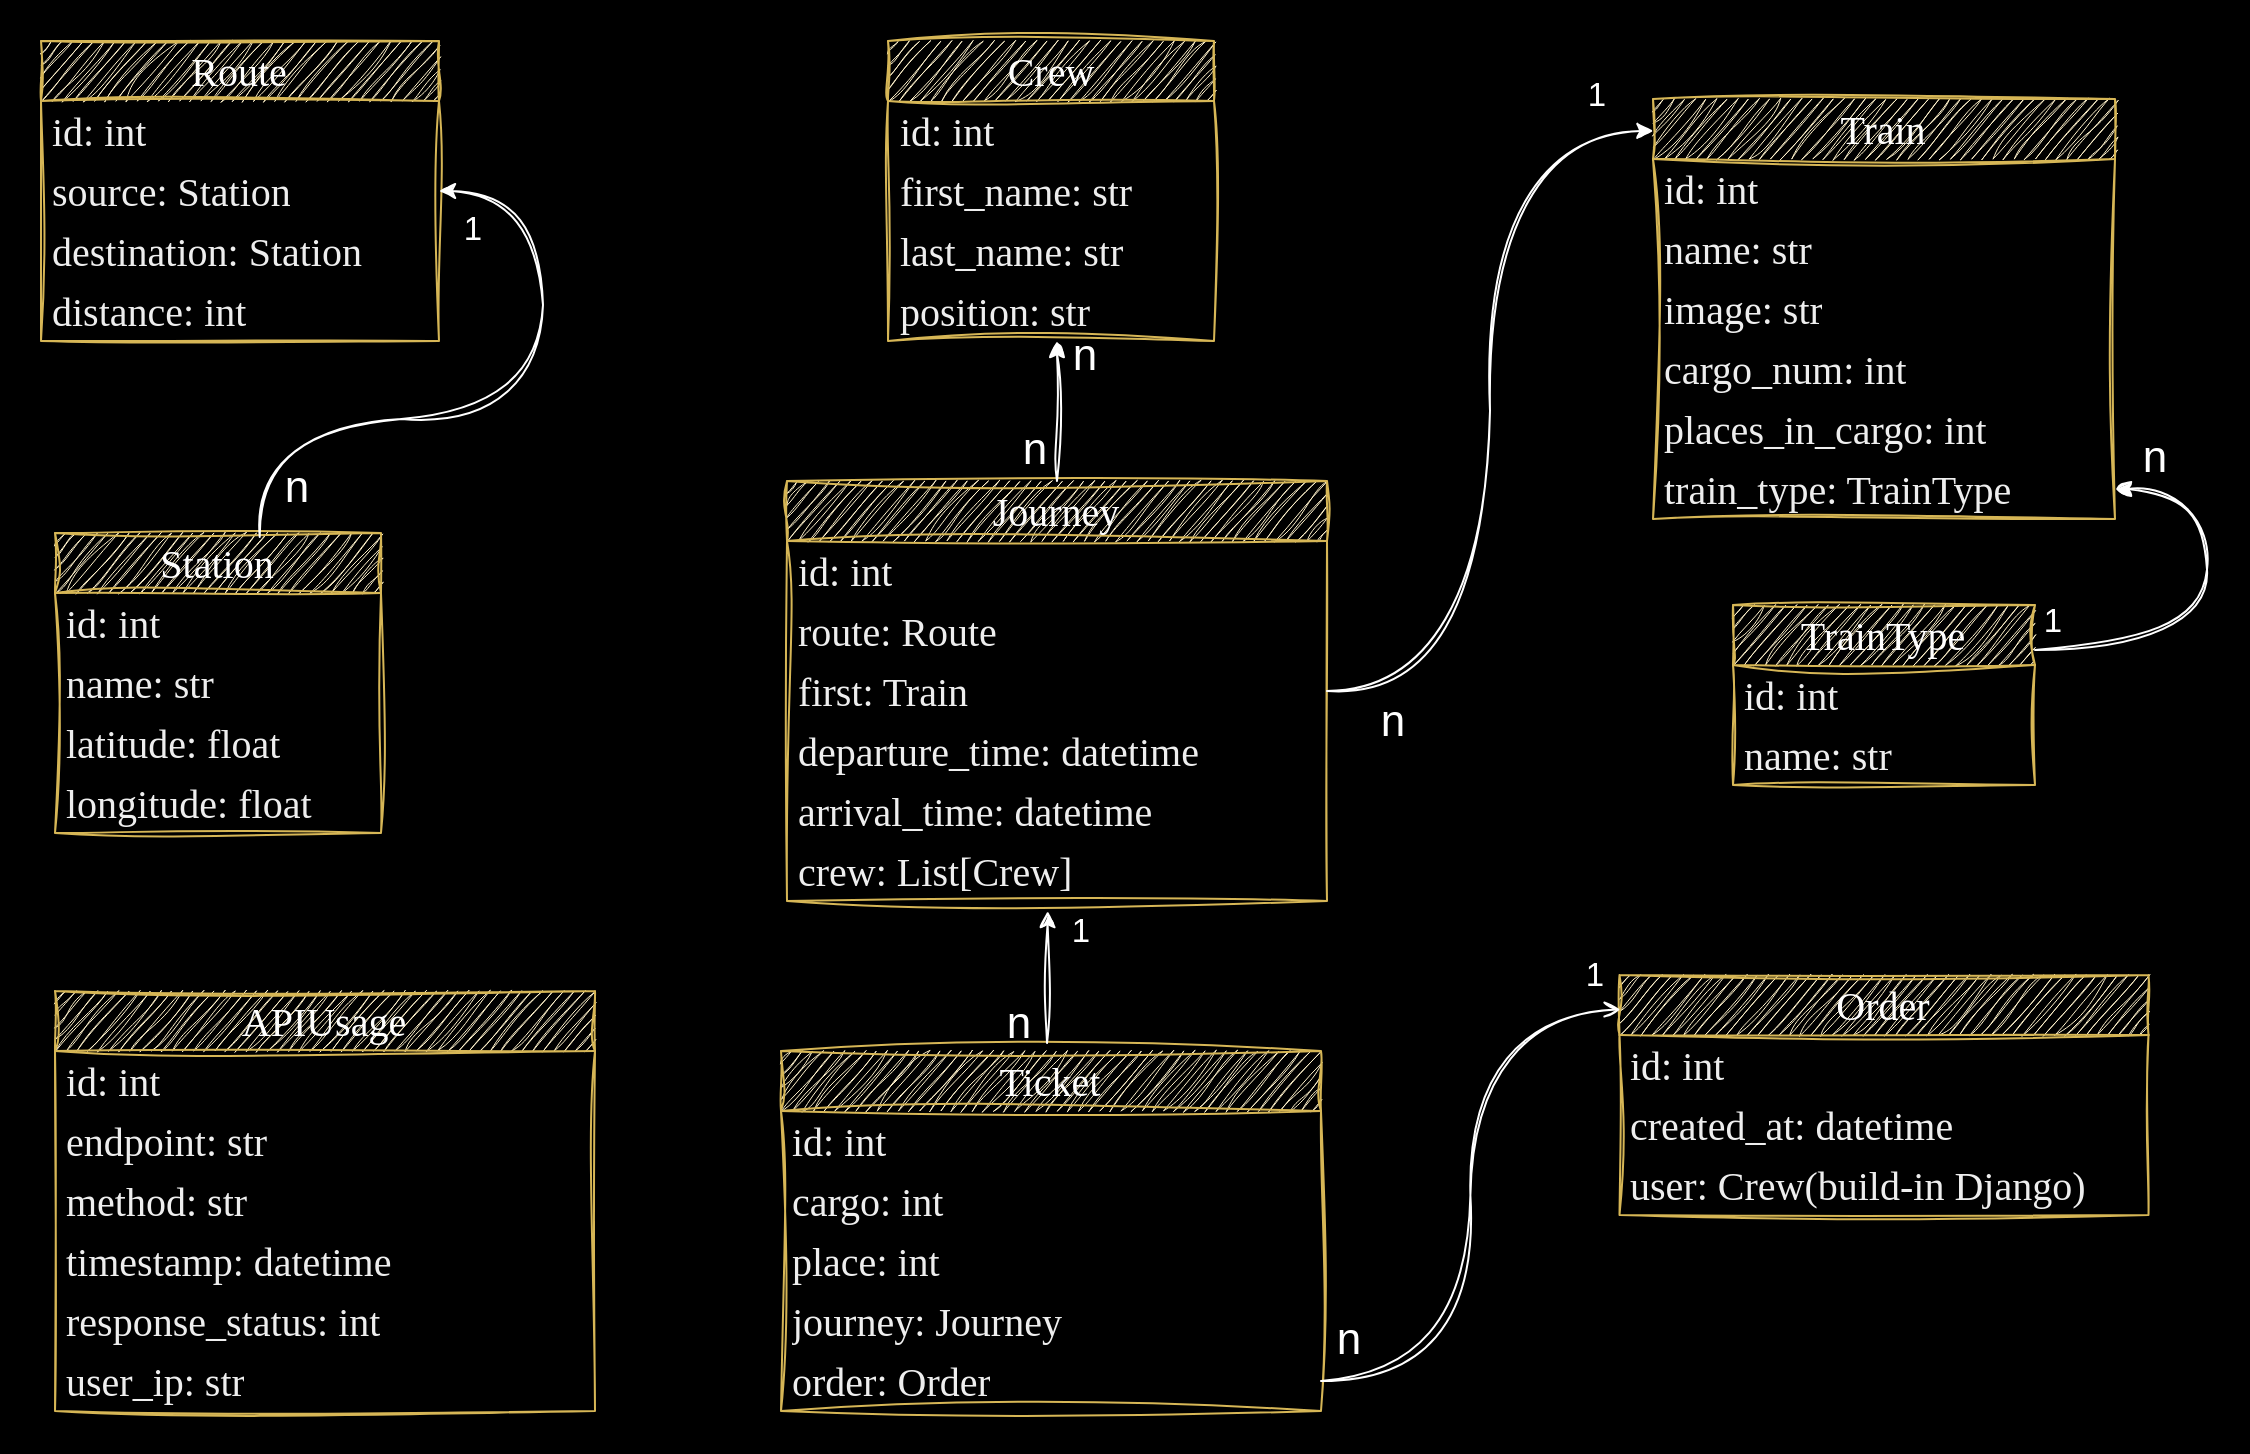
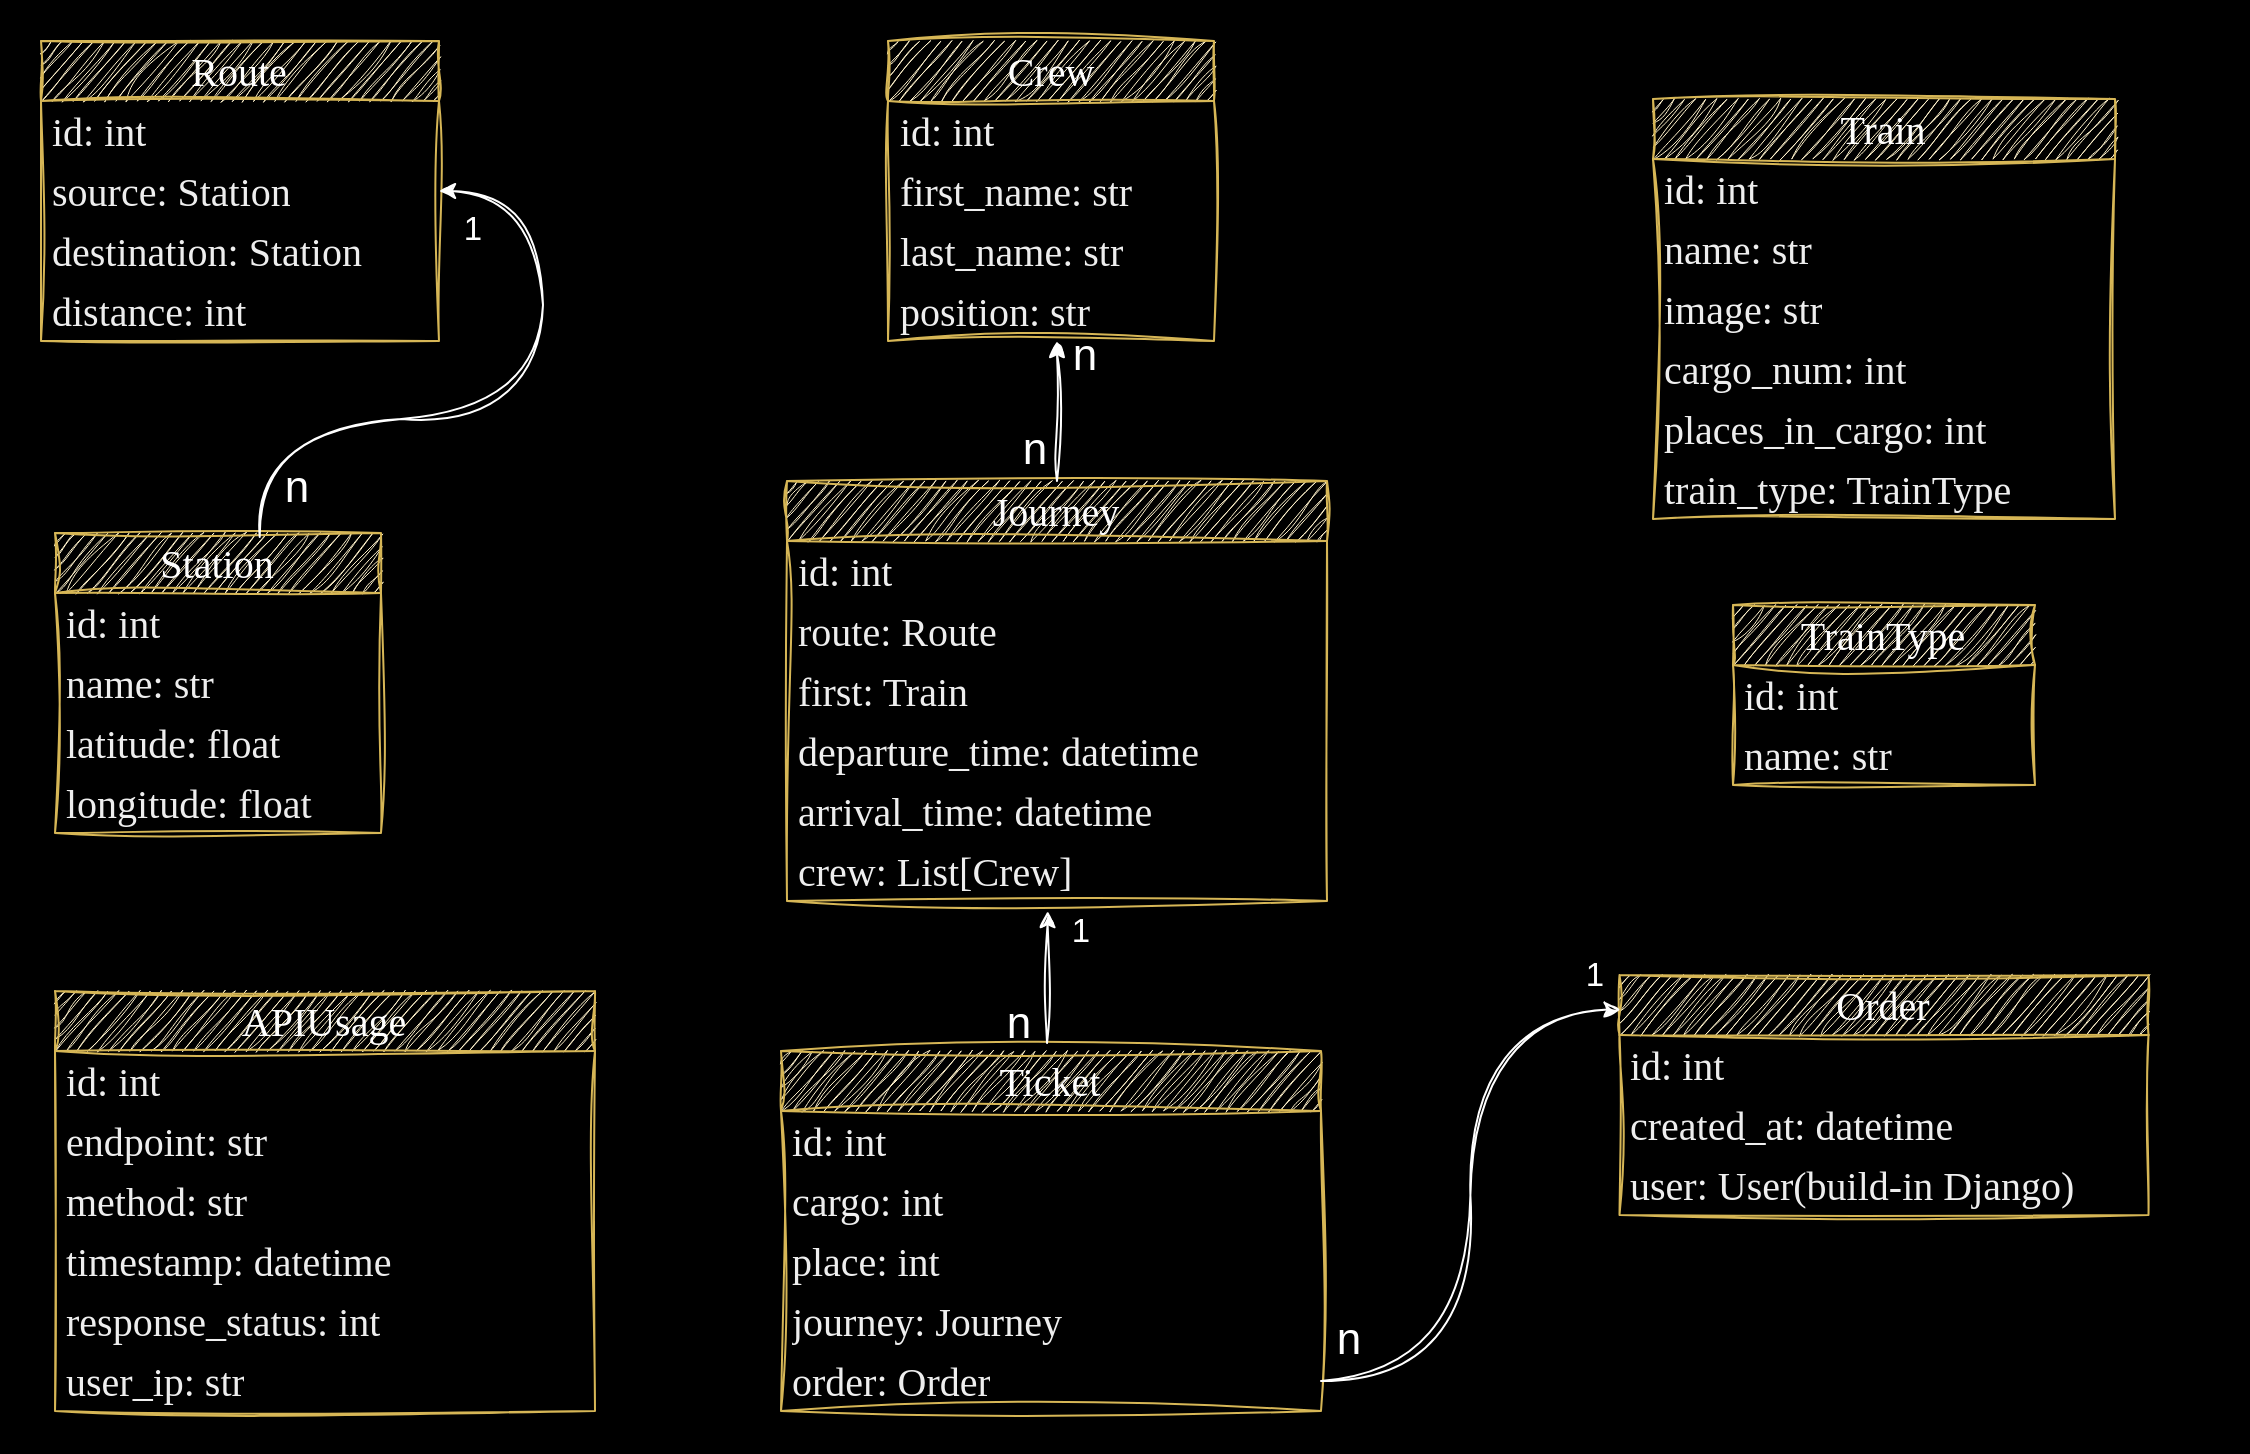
edge "first: Train" -> "Train": removed, labels "n", "1"
edge "TrainType" -> "train_type: TrainType": removed, labels "n", "1"
edge "order: Order" -> "Order": arrowhead open -> classic
node "user: Crew(build-in Django)": label "user: Crew(build-in Django)" -> "user: User(build-in Django)"
